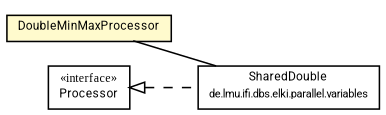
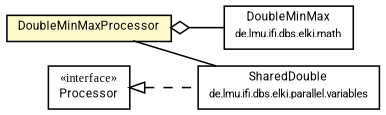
node "DoubleMinMax": added
